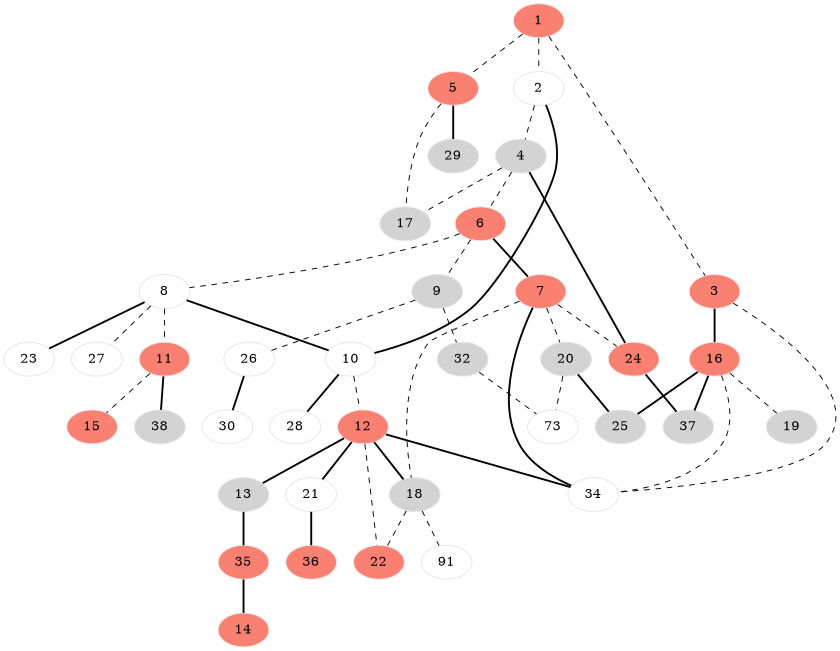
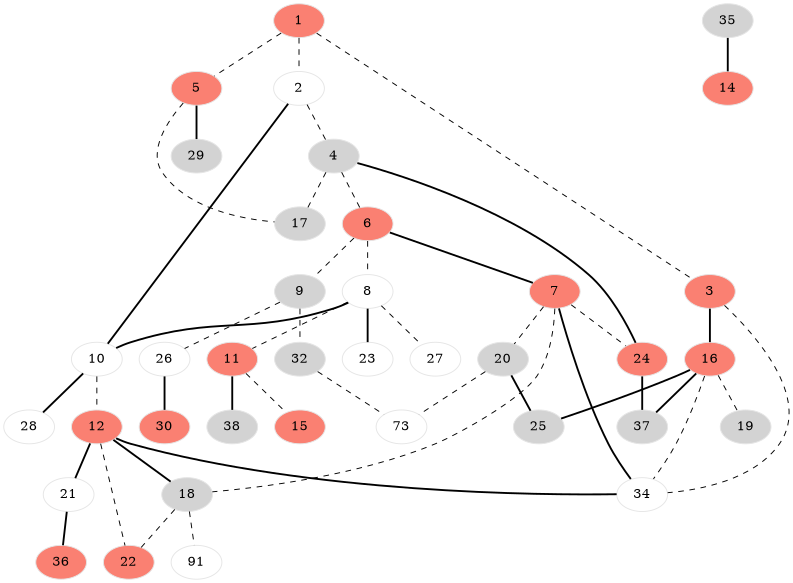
node "30": fillcolor white -> salmon
node "13": removed
node "35": fillcolor salmon -> lightgrey
